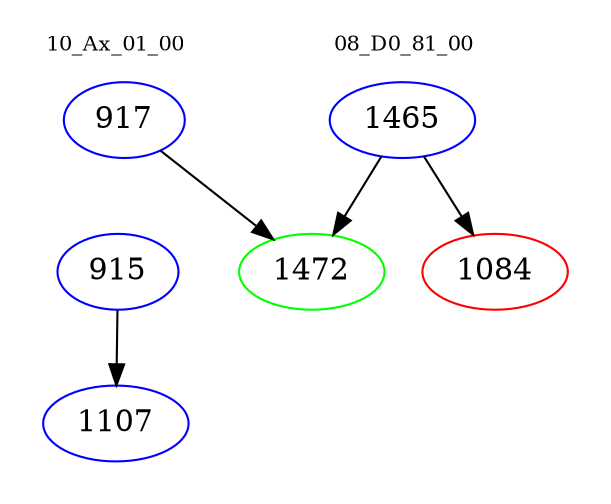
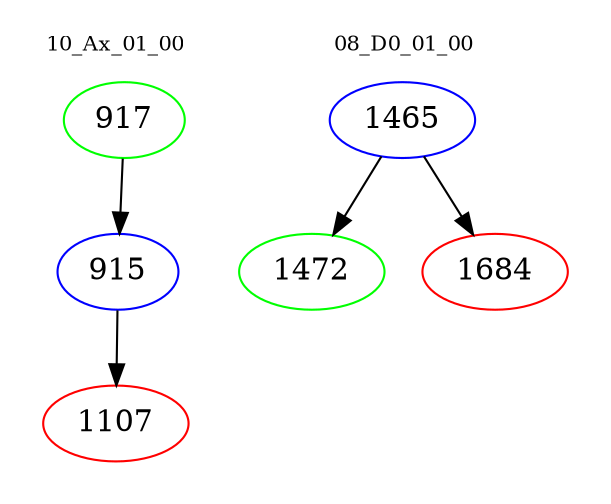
cluster "08_D0_81_00": label "08_D0_81_00" -> "08_D0_01_00"
node "917": color blue -> green
edge "917" -> "1472": now "917" -> "915"
node "1084": label "1084" -> "1684"
node "1107": color blue -> red
